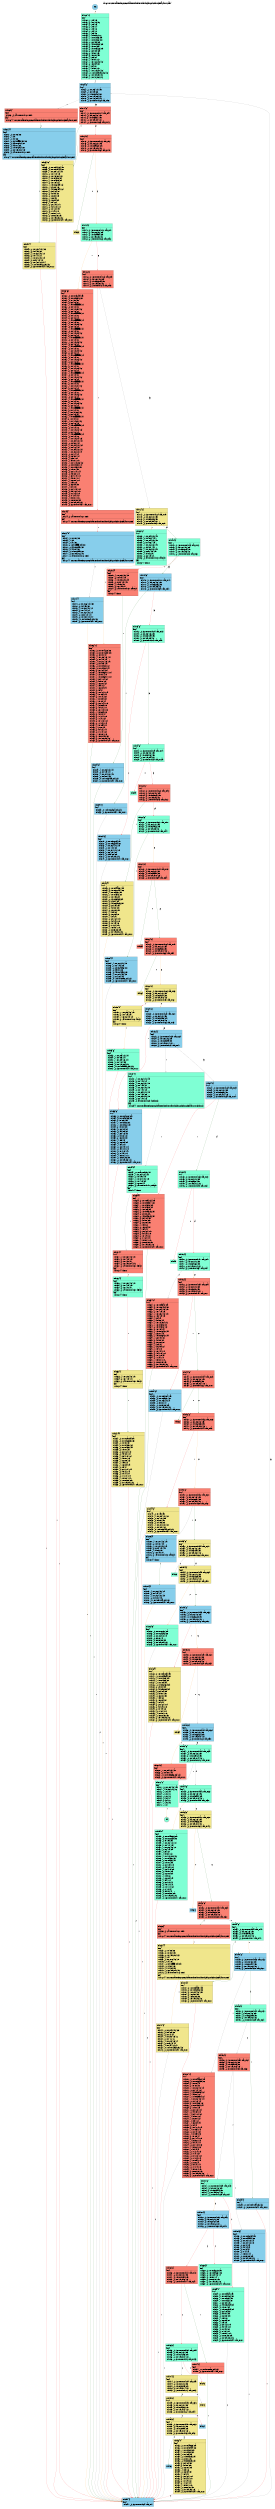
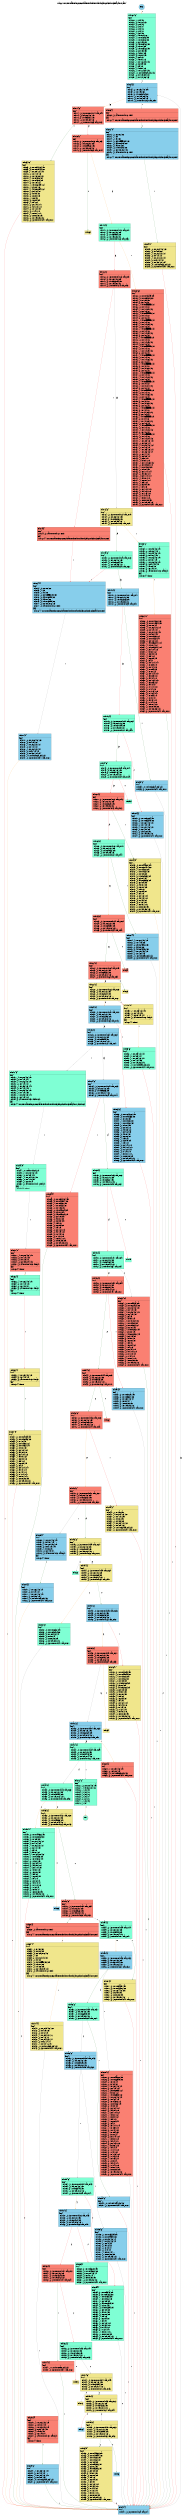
edge "0x4017a0 [28]" -> "0x4022bc [29]": now "0x4017a0 [28]" -> "0x402154 [40]"
node "0x401ae8 [28]": fillcolor salmon -> skyblue
